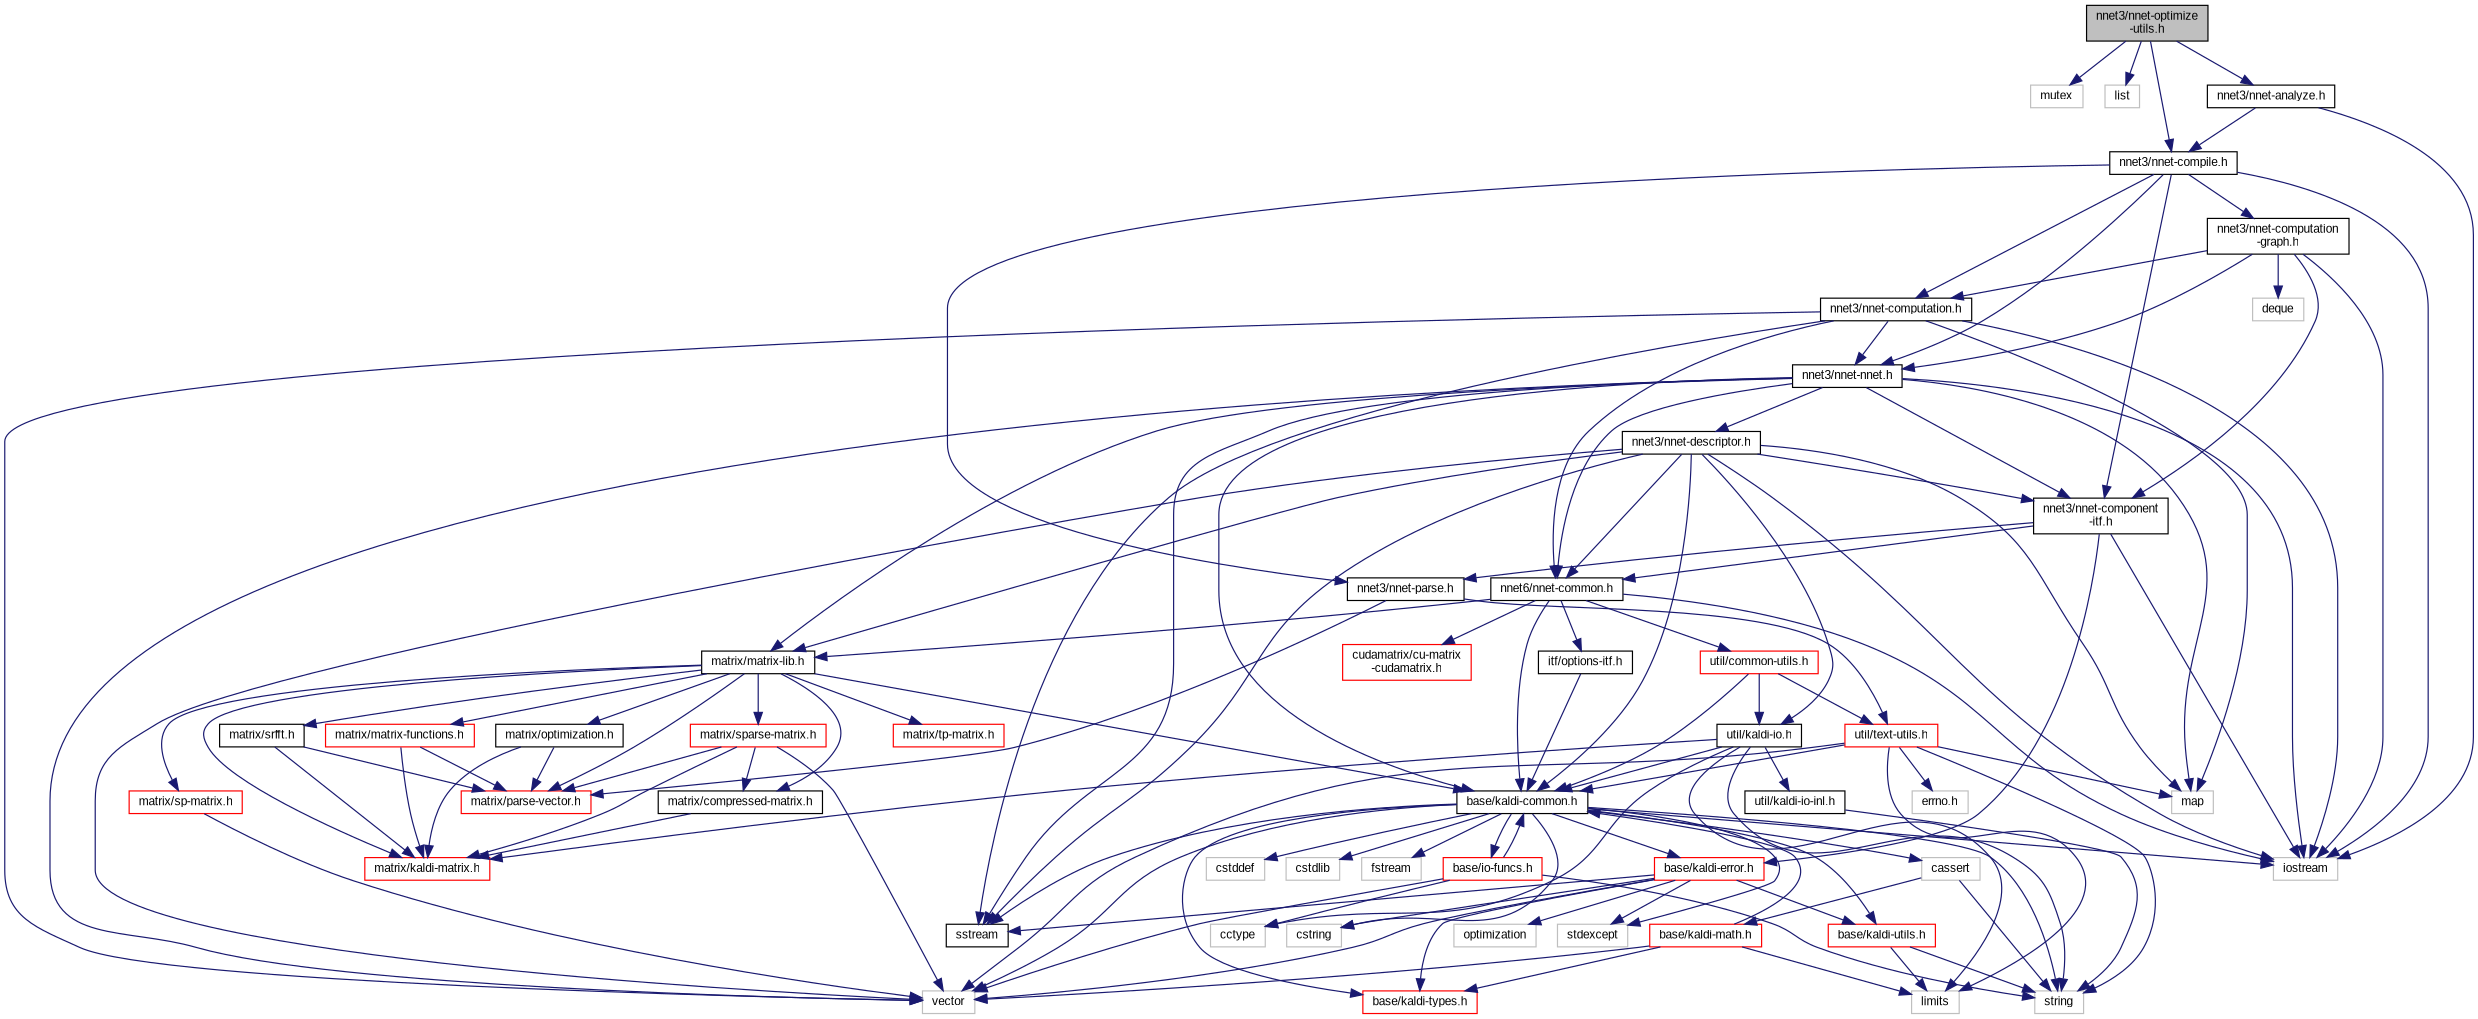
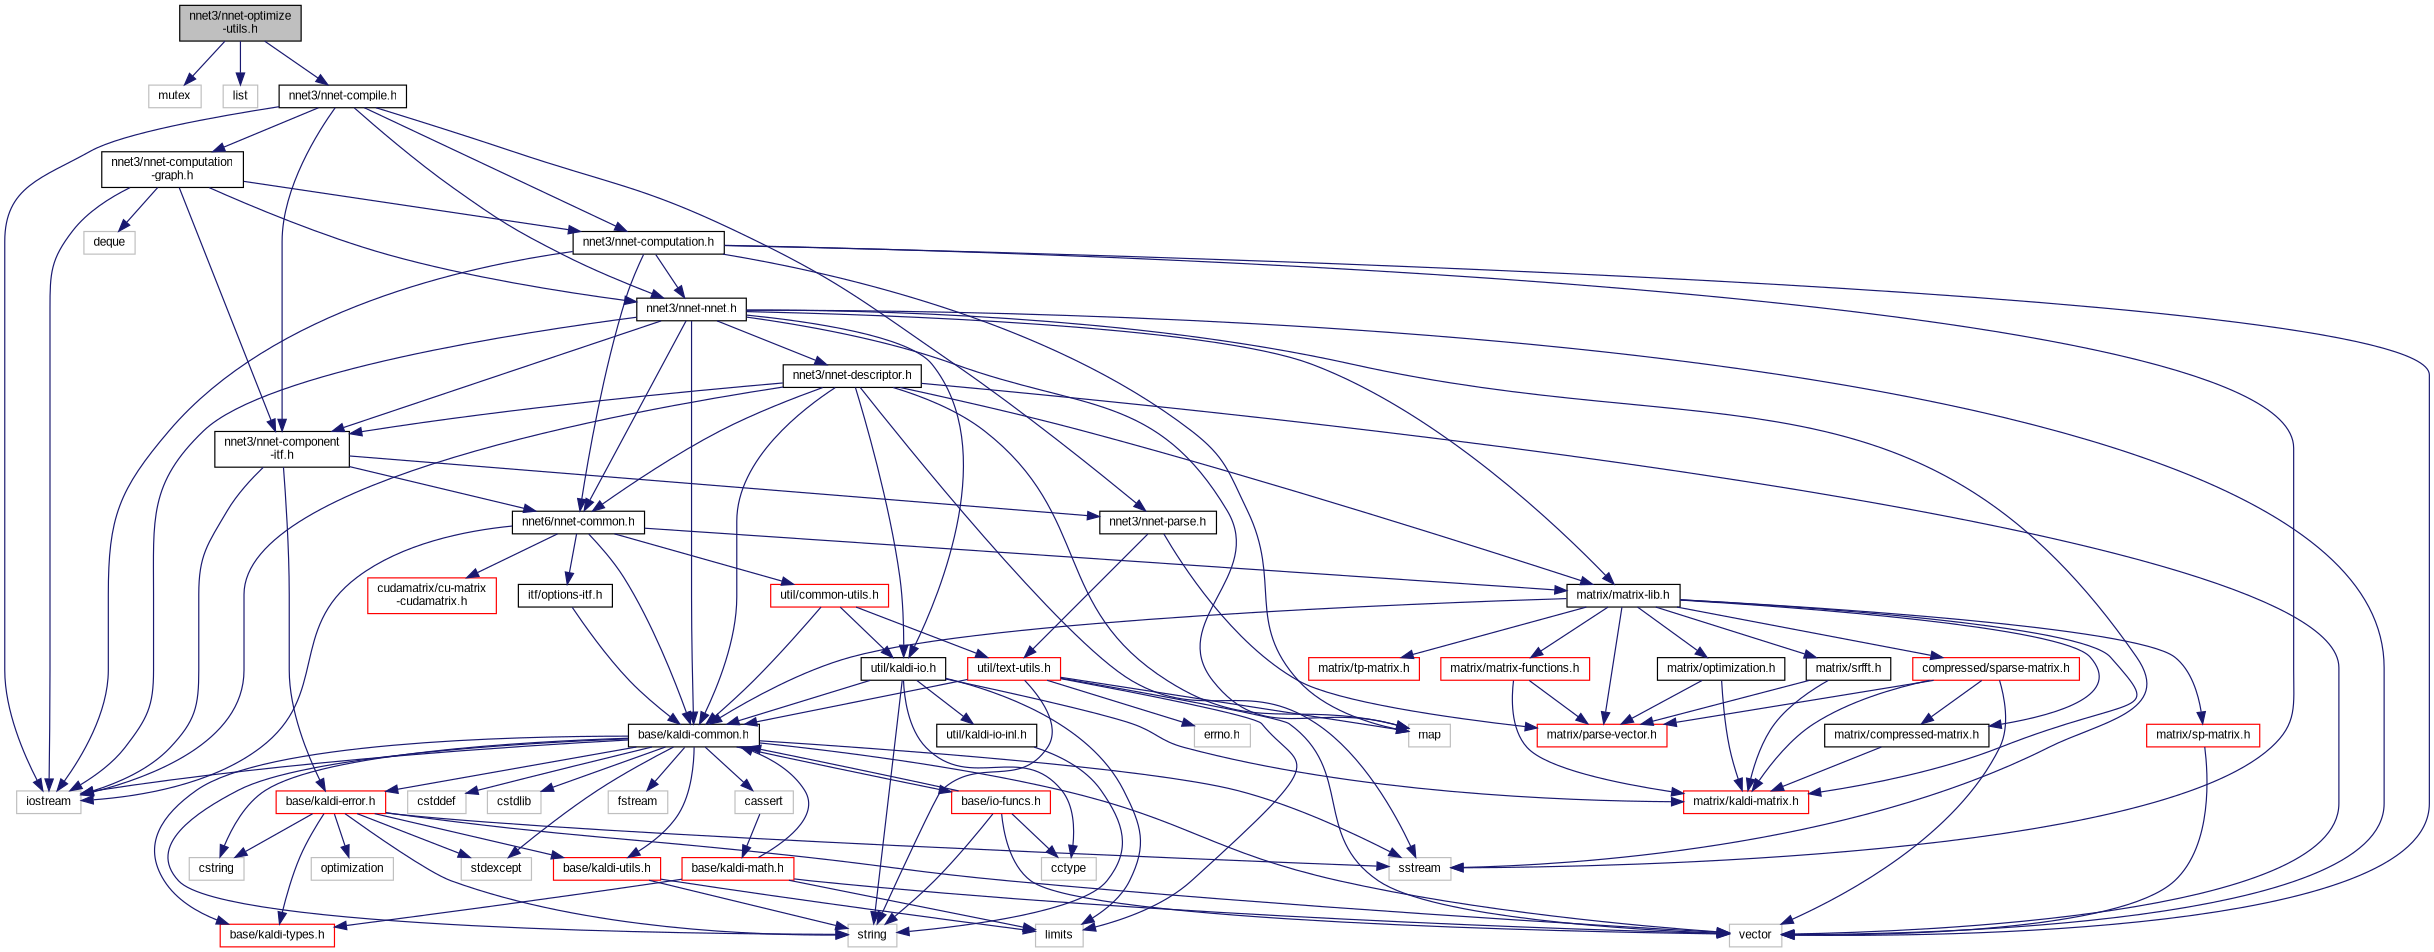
node "nnet3/nnet-analyze.h": removed
edge "nnet3/nnet-nnet.h" -> "util/kaldi-io.h": added
node "matrix/sparse-matrix.h": label "matrix/sparse-matrix.h" -> "compressed/sparse-matrix.h"
edge "cassert" -> "string": now "base/kaldi-error.h" -> "string"
node "sstream": color black -> grey75
